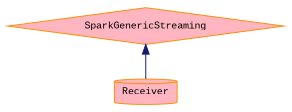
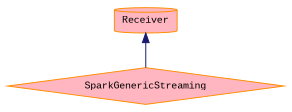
edge "Receiver" -> "SparkGenericStreaming": reversed
